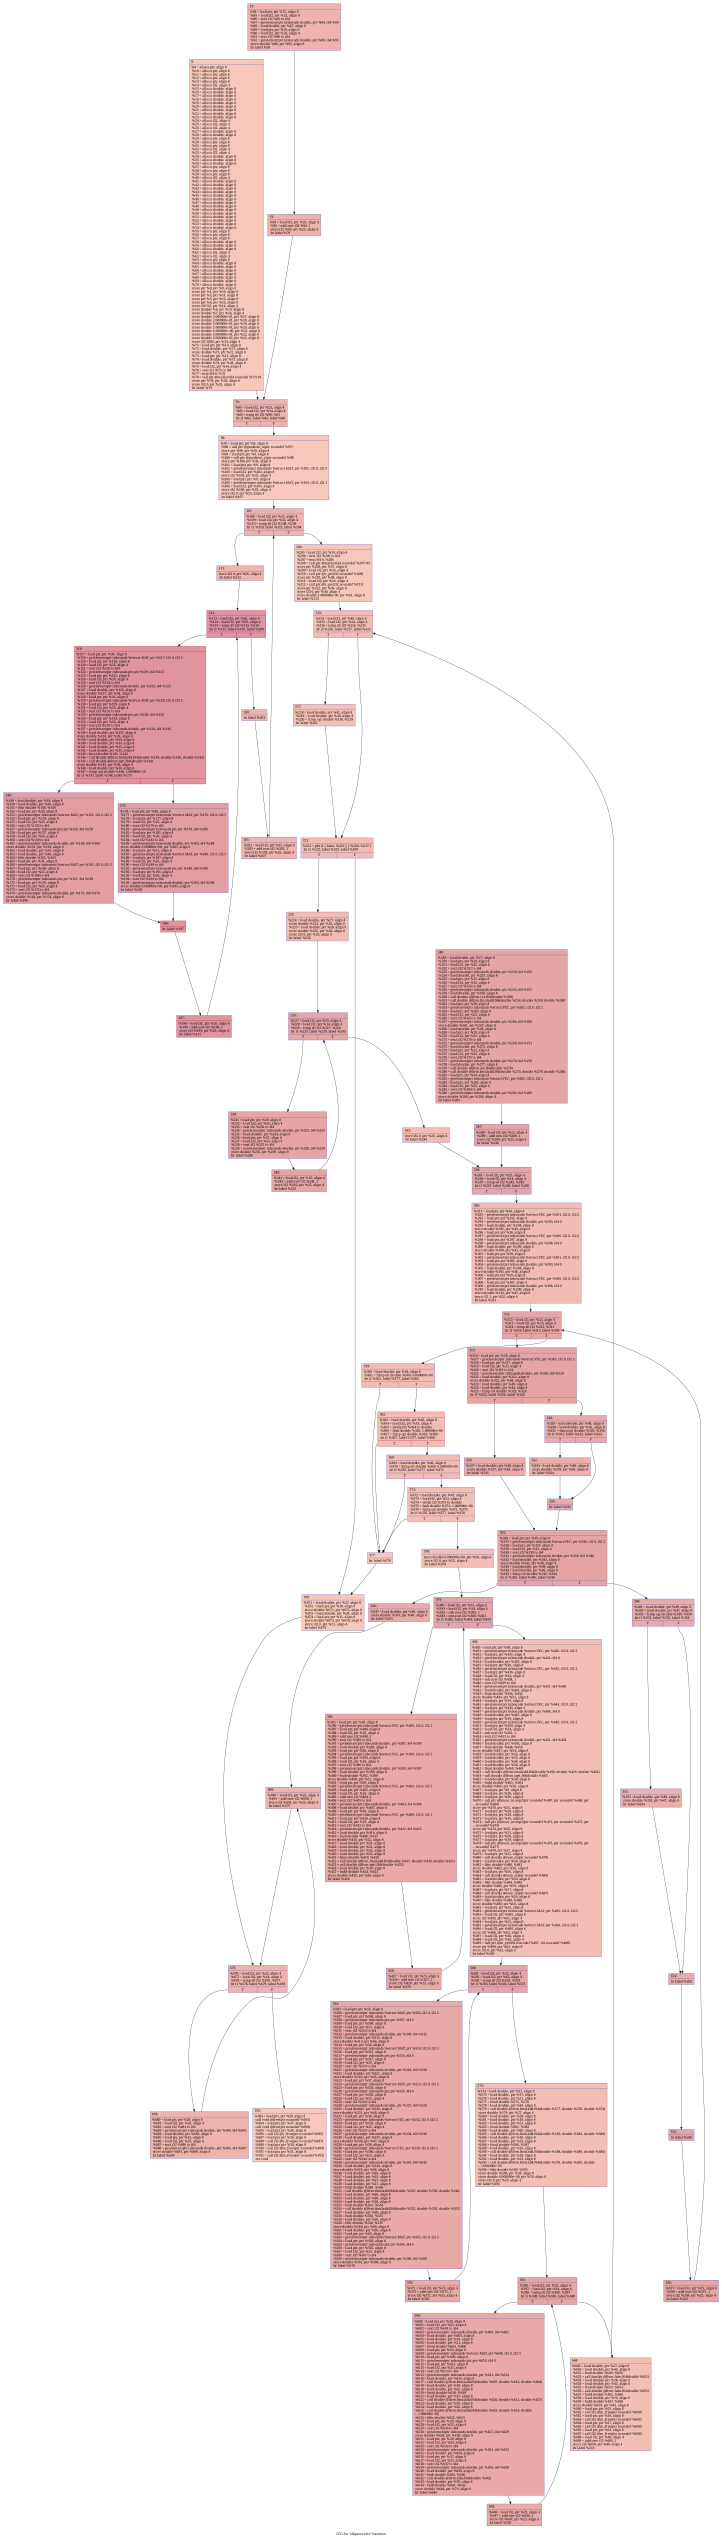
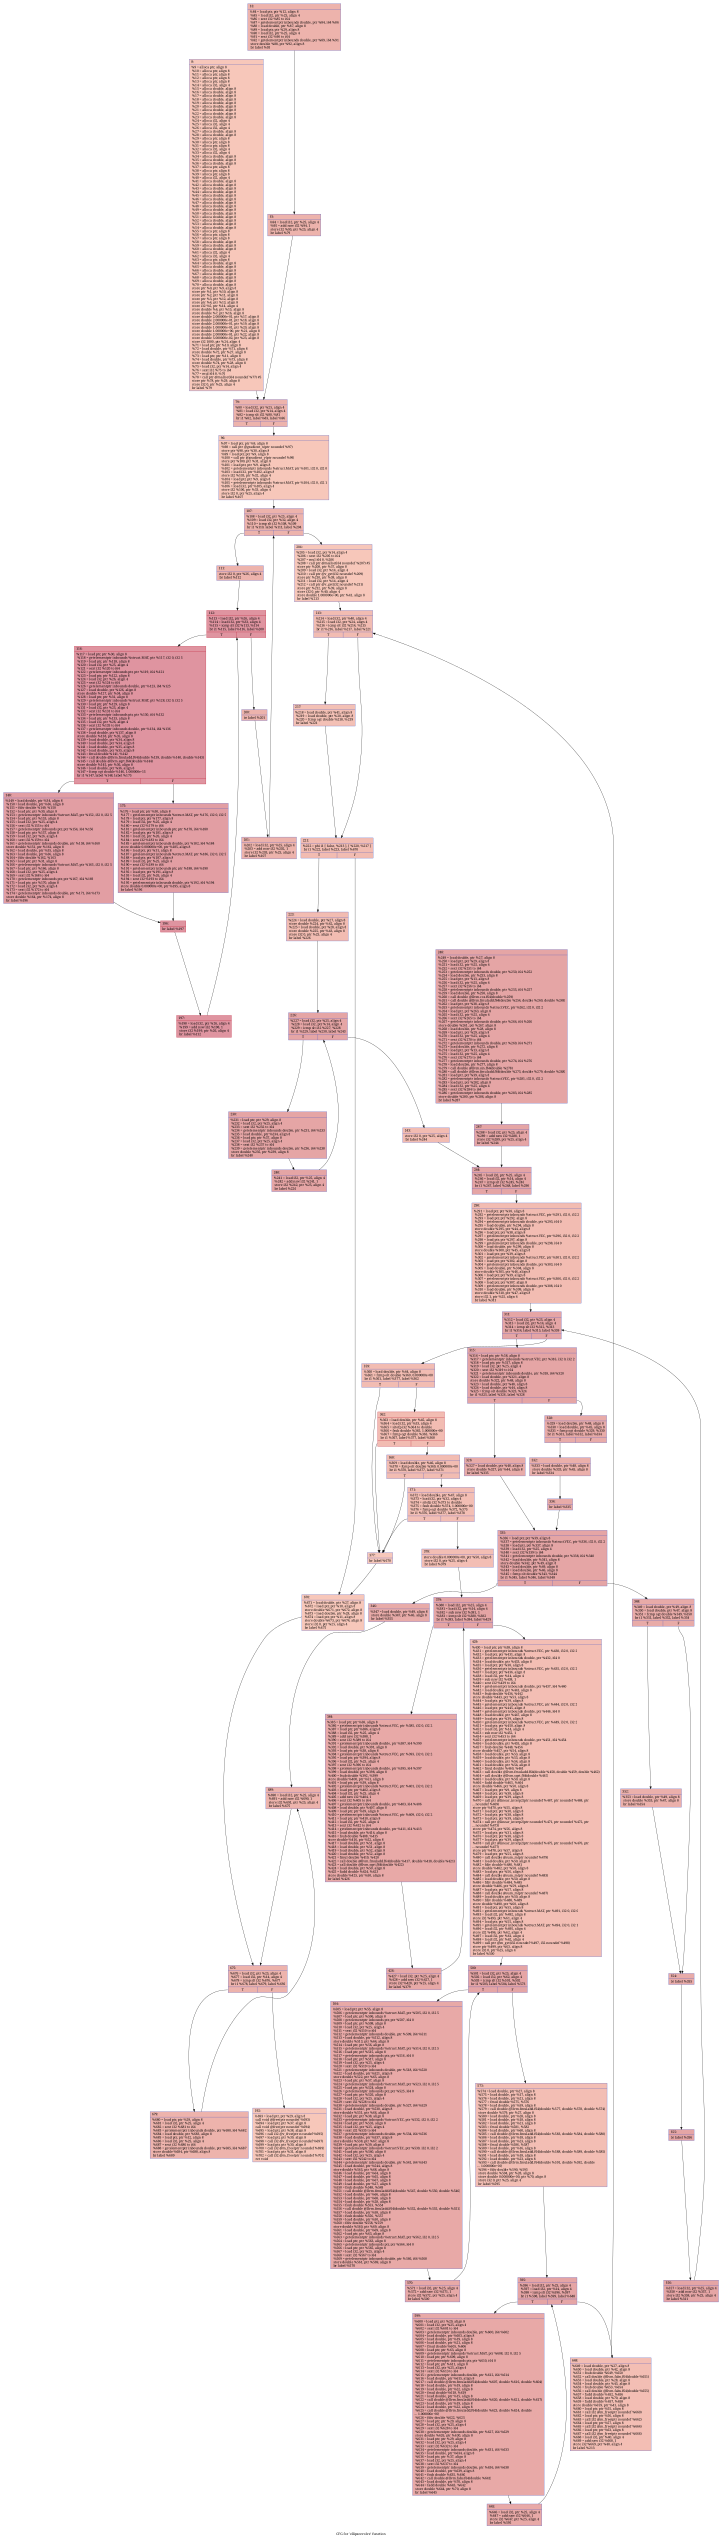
edge "328:" -> "334:": removed
